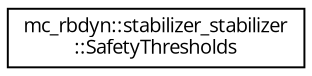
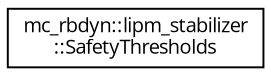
node "mc_rbdyn::stabilizer_stabilizer ::SafetyThresholds": label "mc_rbdyn::stabilizer_stabilizer ::SafetyThresholds" -> "mc_rbdyn::lipm_stabilizer ::SafetyThresholds"
